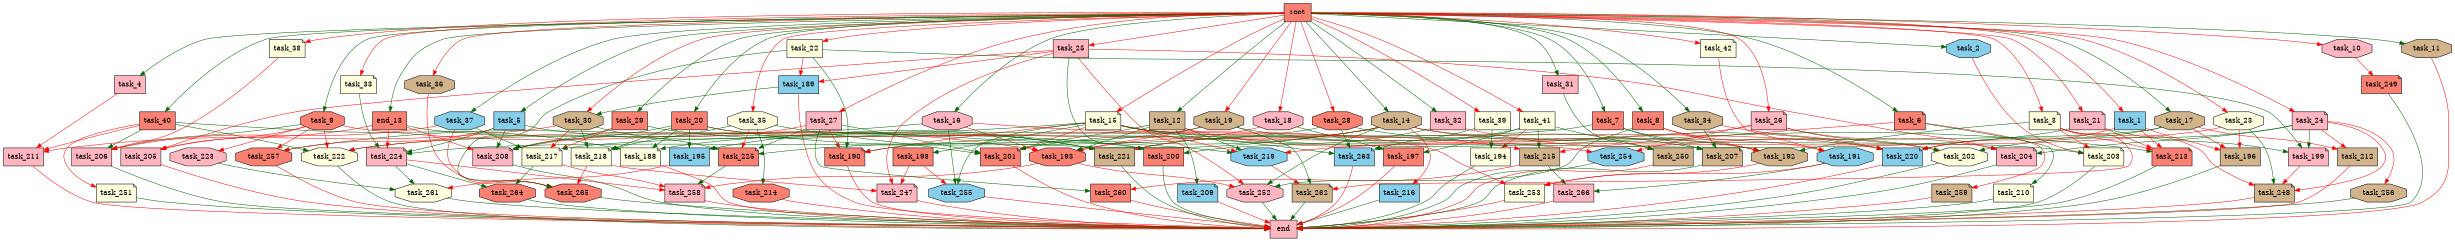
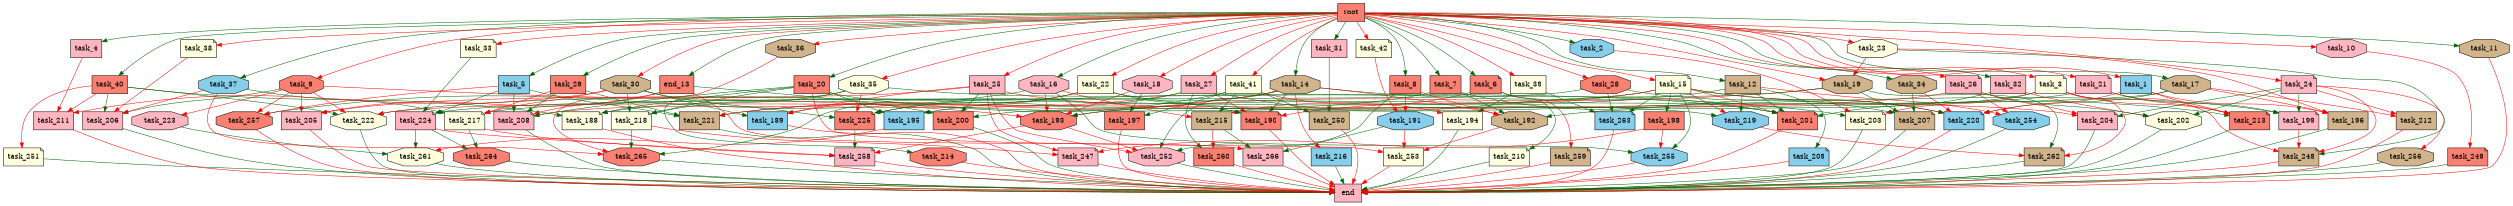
edge "root" -> "task_9": color darkgreen -> red
edge "task_189" -> "task_30": reversed
edge "end_13" -> "task_224": now "end_13" -> "task_266"
edge "task_23" -> "task_219": now "task_23" -> "task_19"
edge "task_218" -> "task_265": color red -> darkgreen
